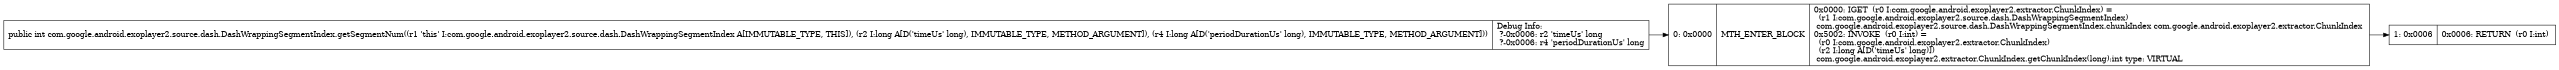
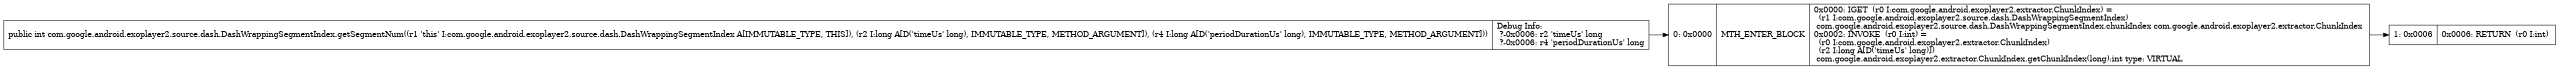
node "0: 0x0000": text "0x5002: INVOKE  (r0 I:int) =" -> "0x0002: INVOKE  (r0 I:int) ="
